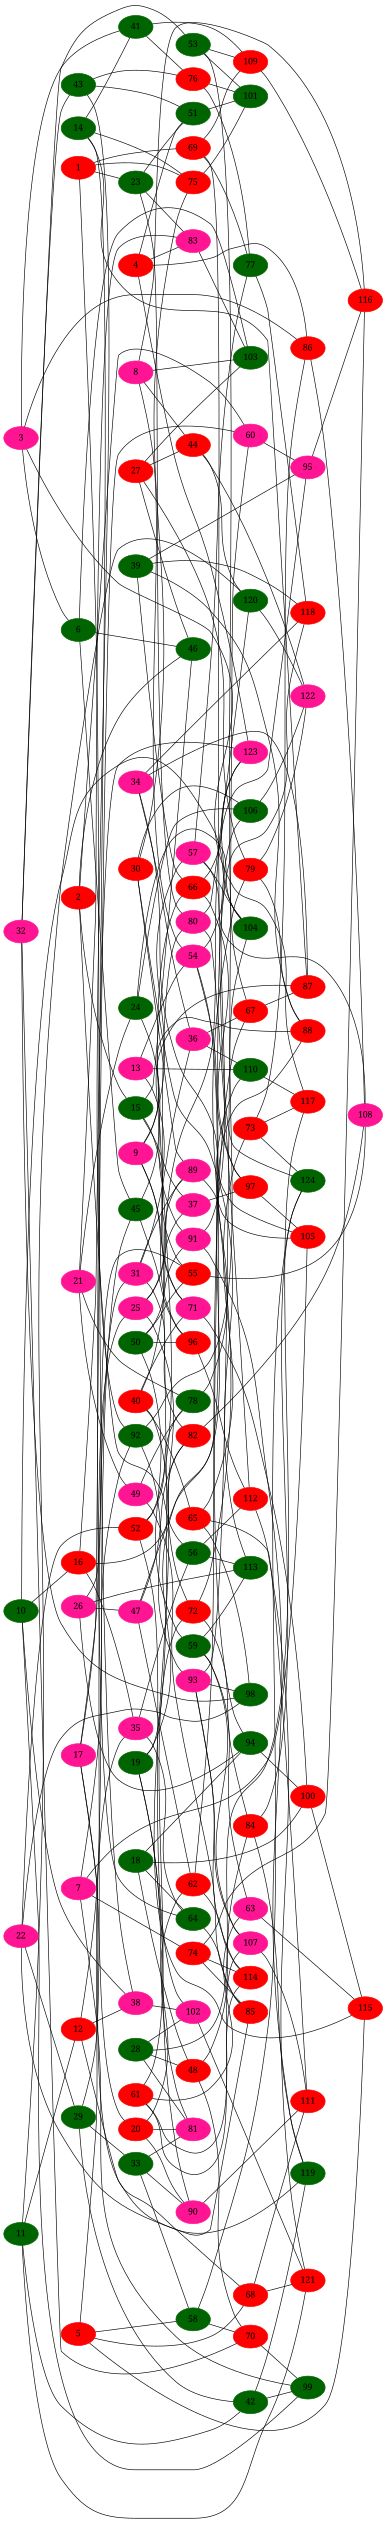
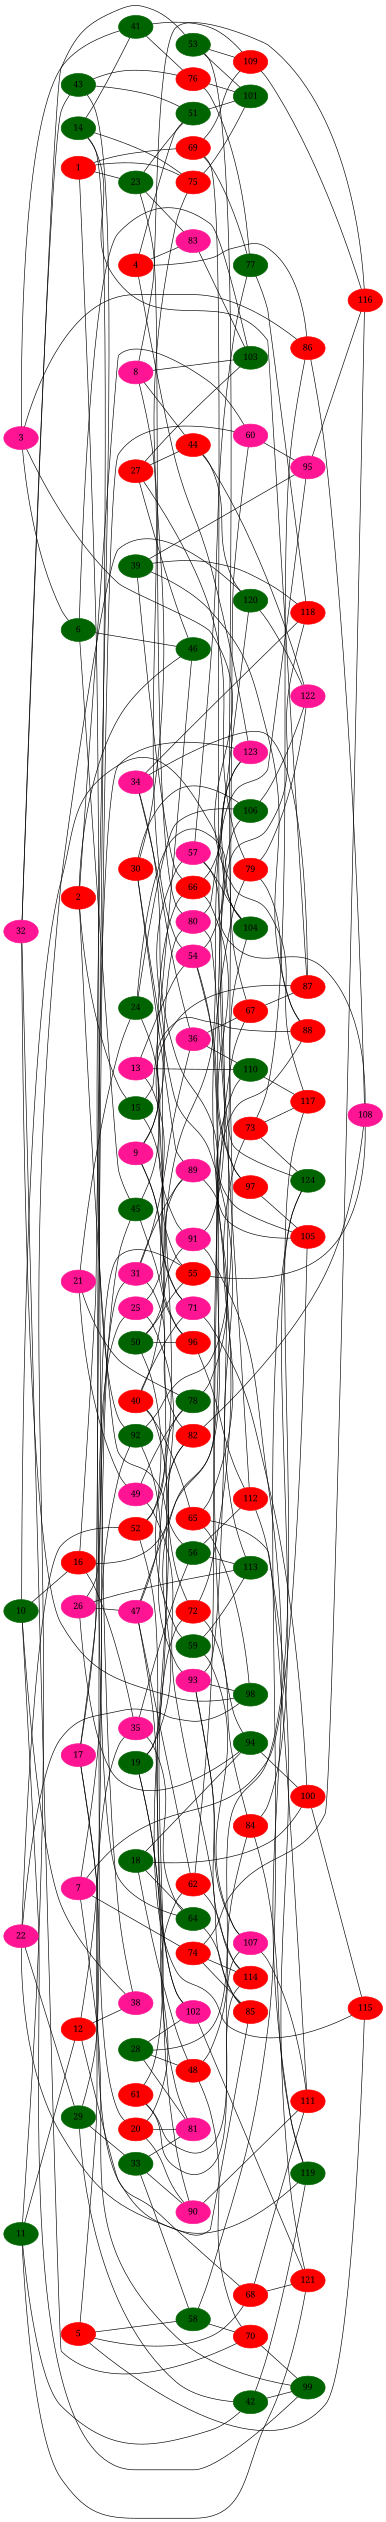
edge "83" -- "21": removed
node "37": removed
node "63": removed
edge "38" -- "102": now "47" -- "102"
